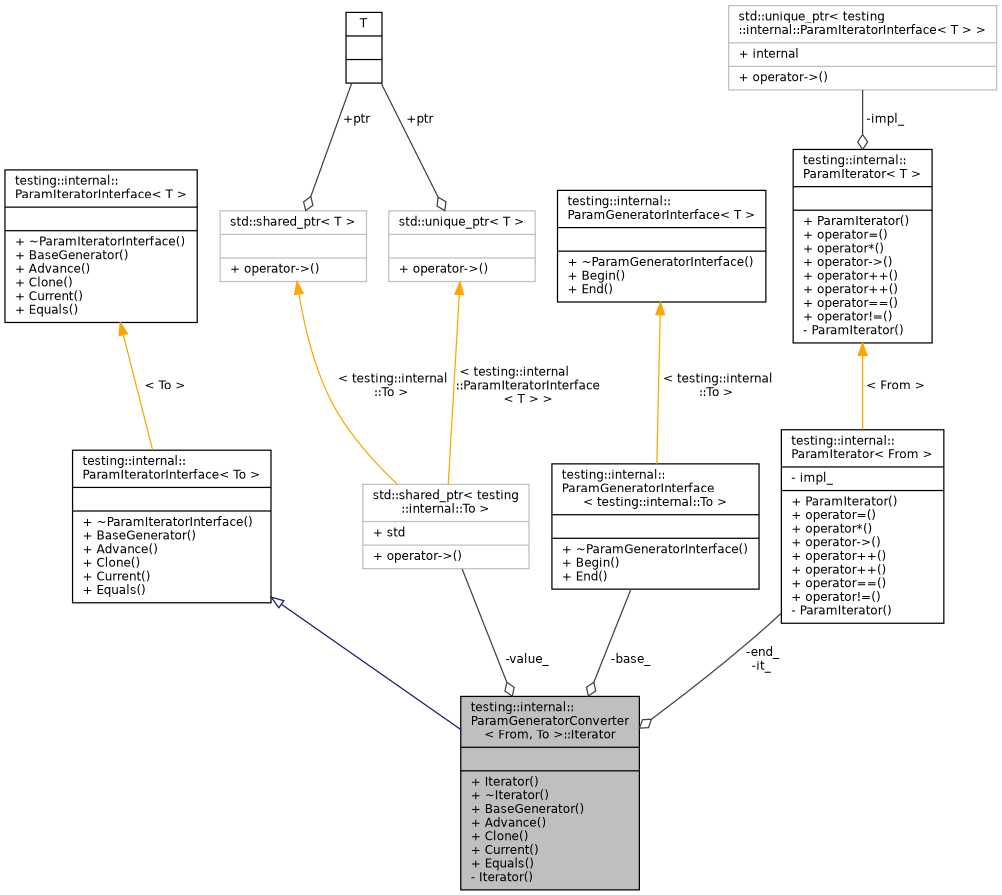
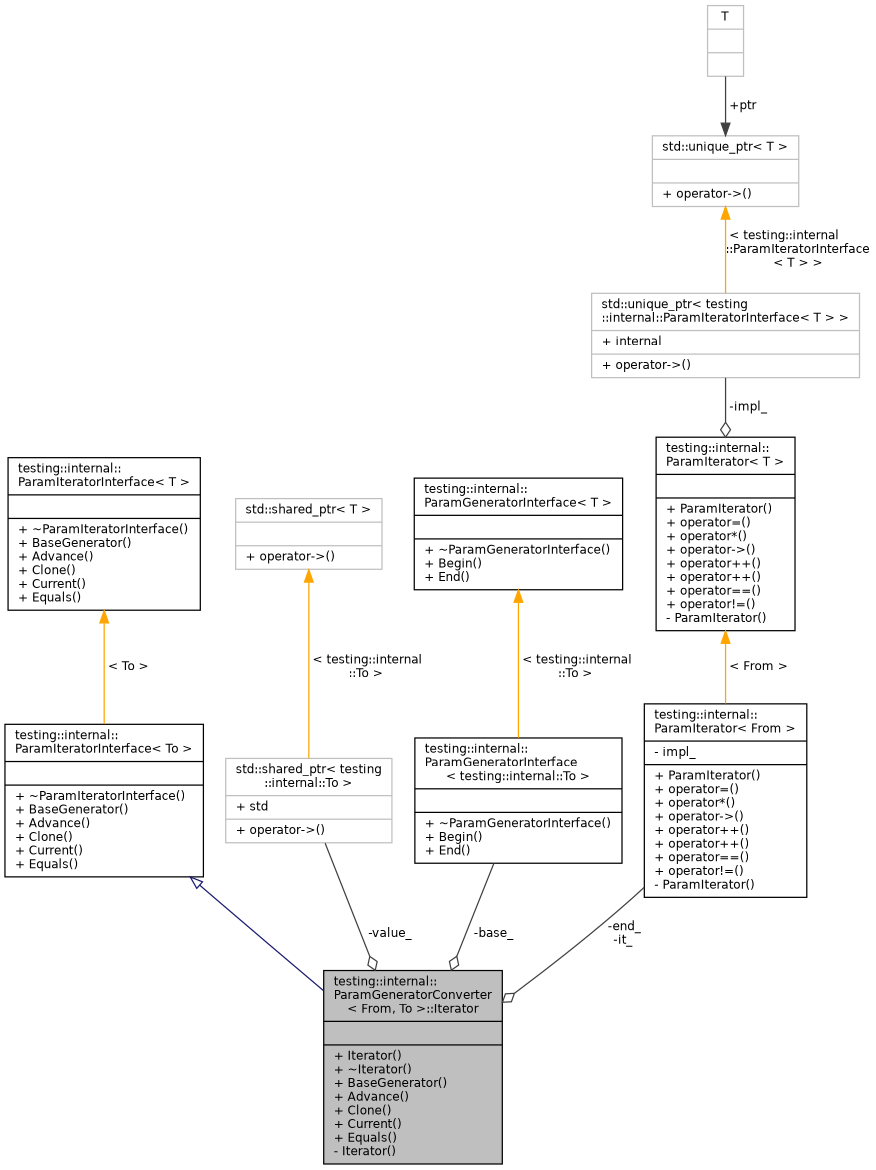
node "T": color black -> grey75
edge "T" -> "std::shared_ptr< T >": removed, label "+ptr"
edge "T" -> "std::unique_ptr< T >": arrowhead odiamond -> normal
edge "std::shared_ptr< testing" -> "std::unique_ptr< T >": now "std::unique_ptr< testing" -> "std::unique_ptr< T >"
